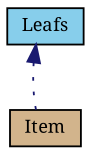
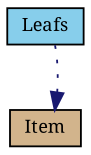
edge "Item" -> "Leafs": reversed
